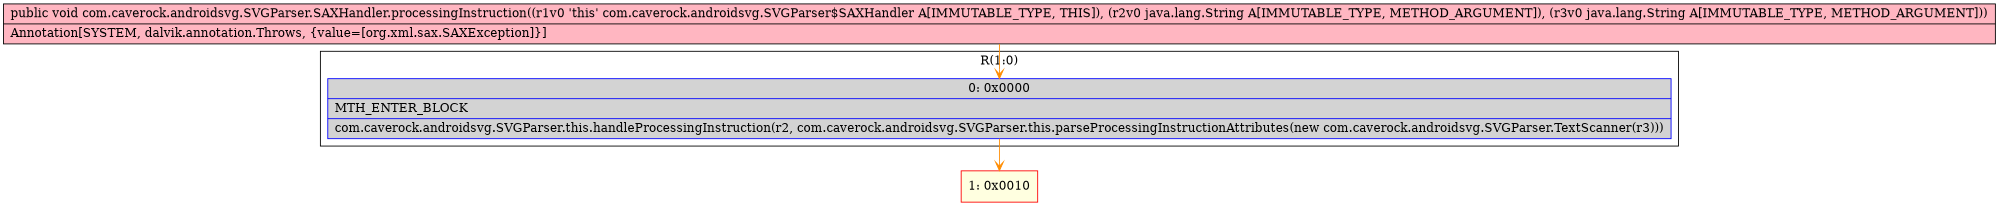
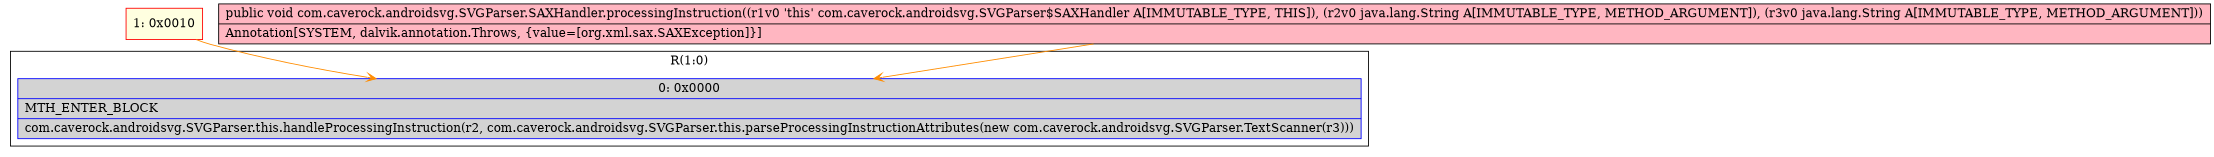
edge "0: 0x0000" -> "1: 0x0010": reversed
